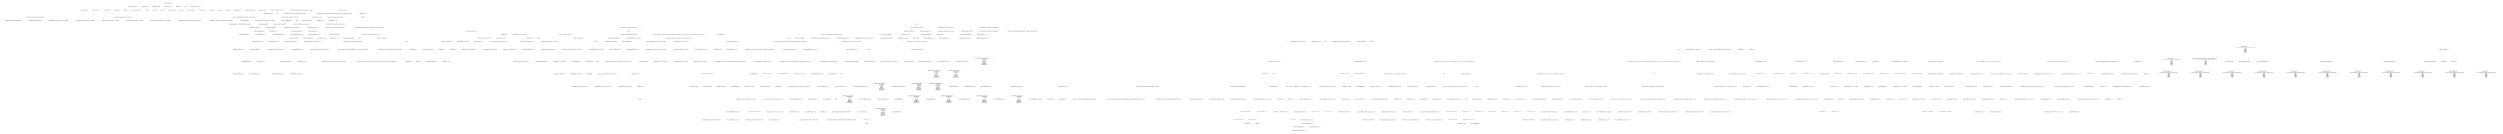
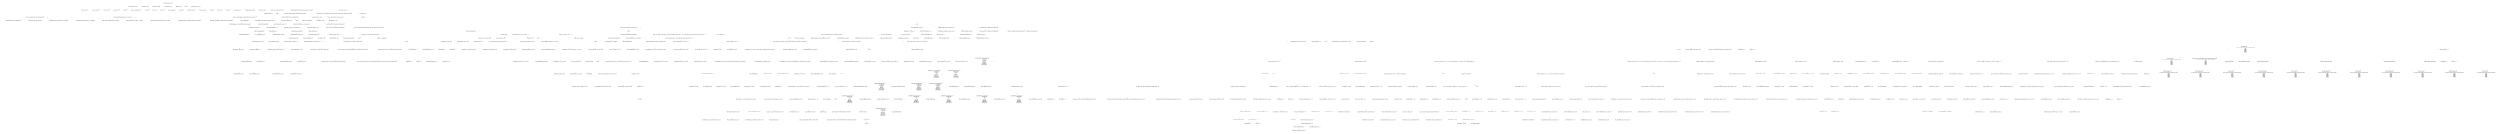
node "(IDENTIFIER,v8,v20 = v8->flags)": added
